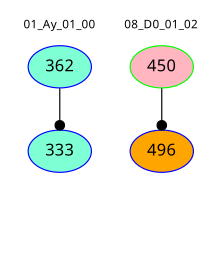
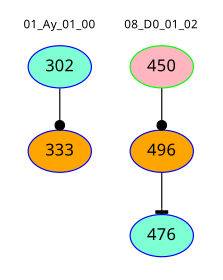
node "362": label "362" -> "302"
node "333": fillcolor aquamarine -> orange
node "476": added
